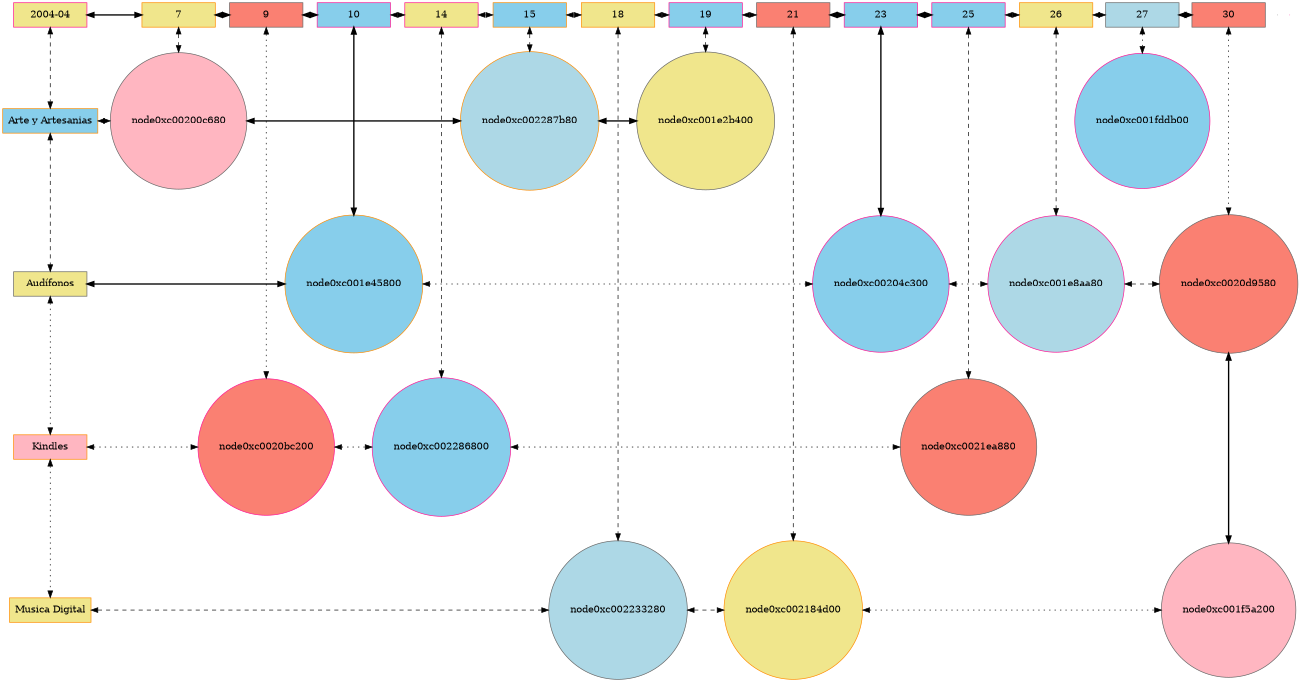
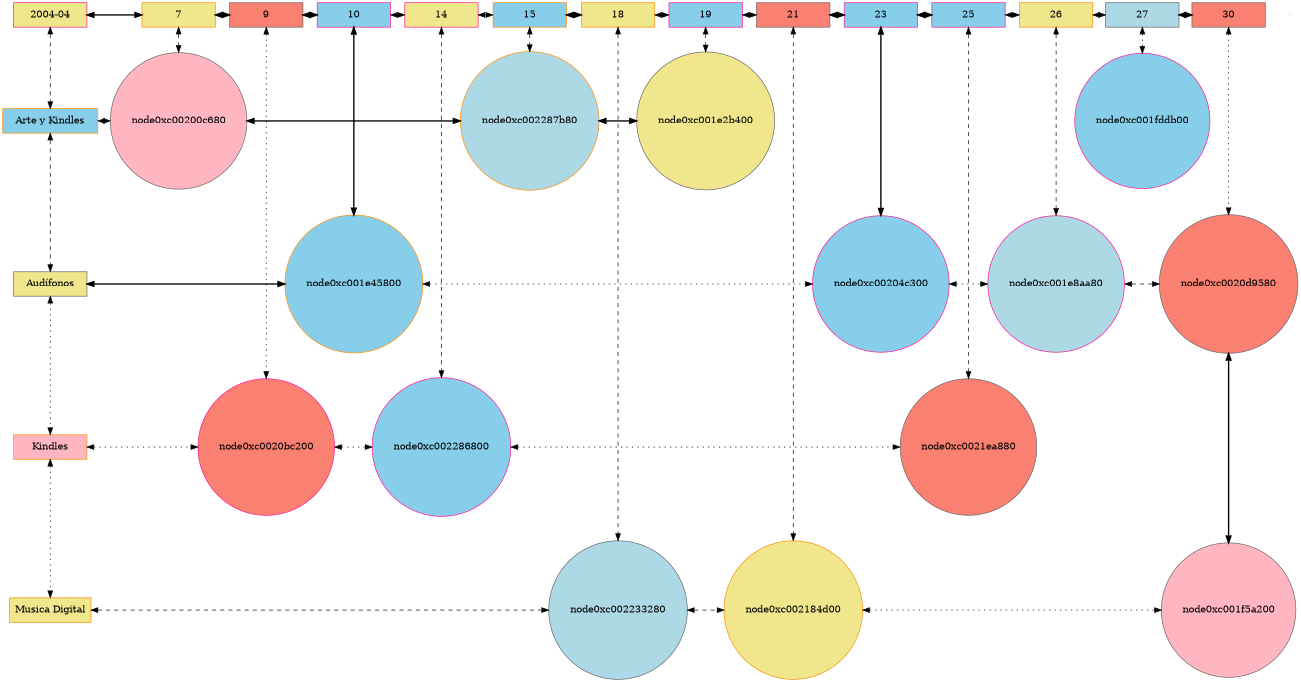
edge "15" -- "18": style dotted -> bold
node "Arte y Artesanias": label "Arte y Artesanias" -> "Arte y Kindles"
